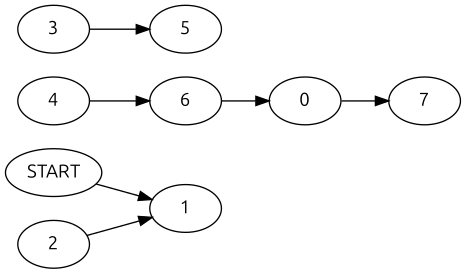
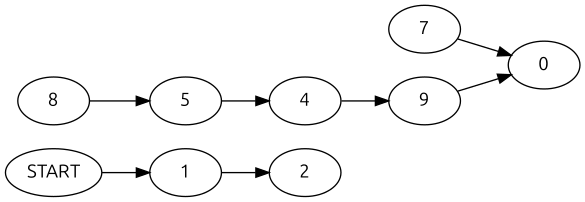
node "3": label "3" -> "8"
node "6": label "6" -> "9"
edge "5" -> "4": added
edge "0" -> "7": reversed
edge "2" -> "1": reversed
